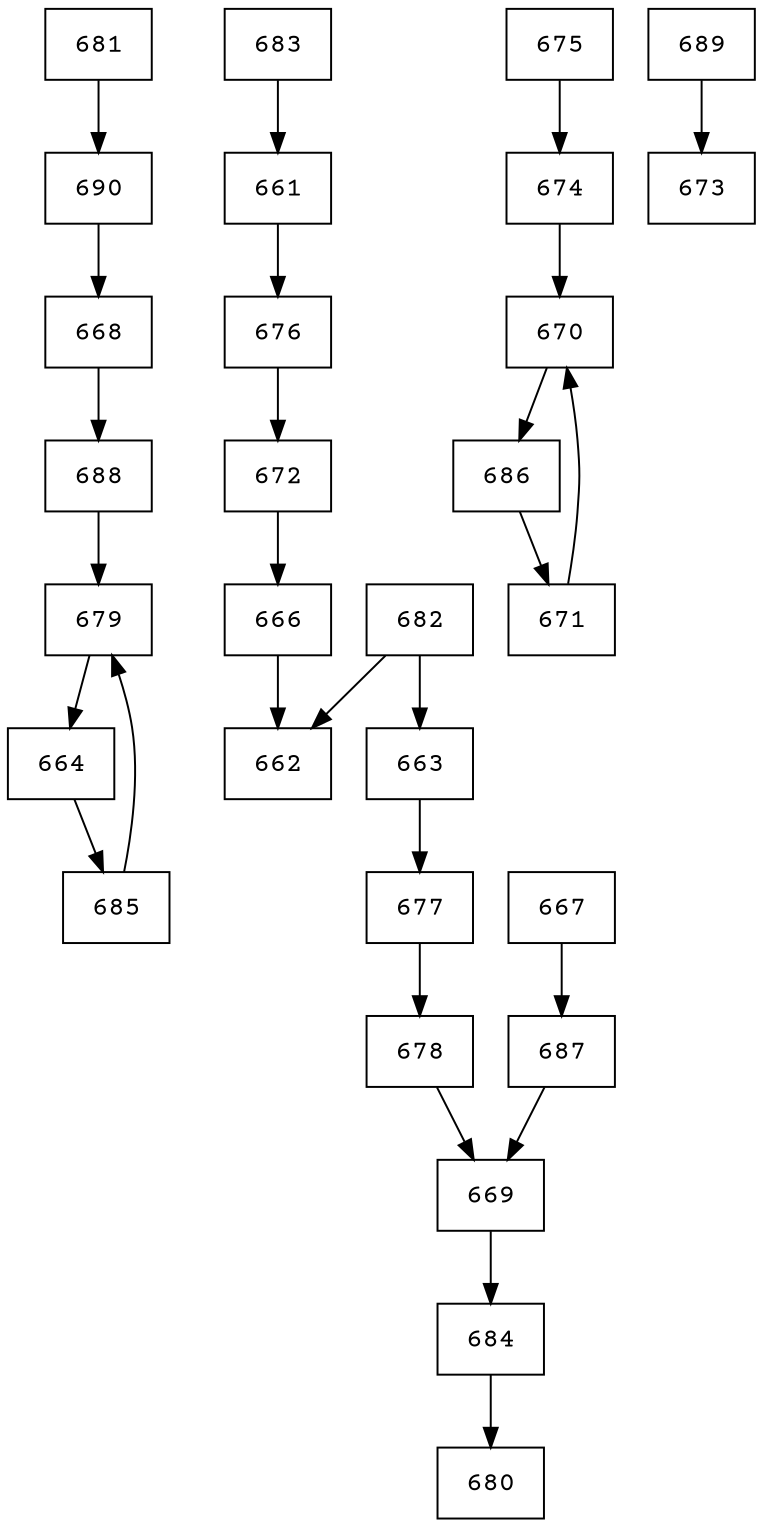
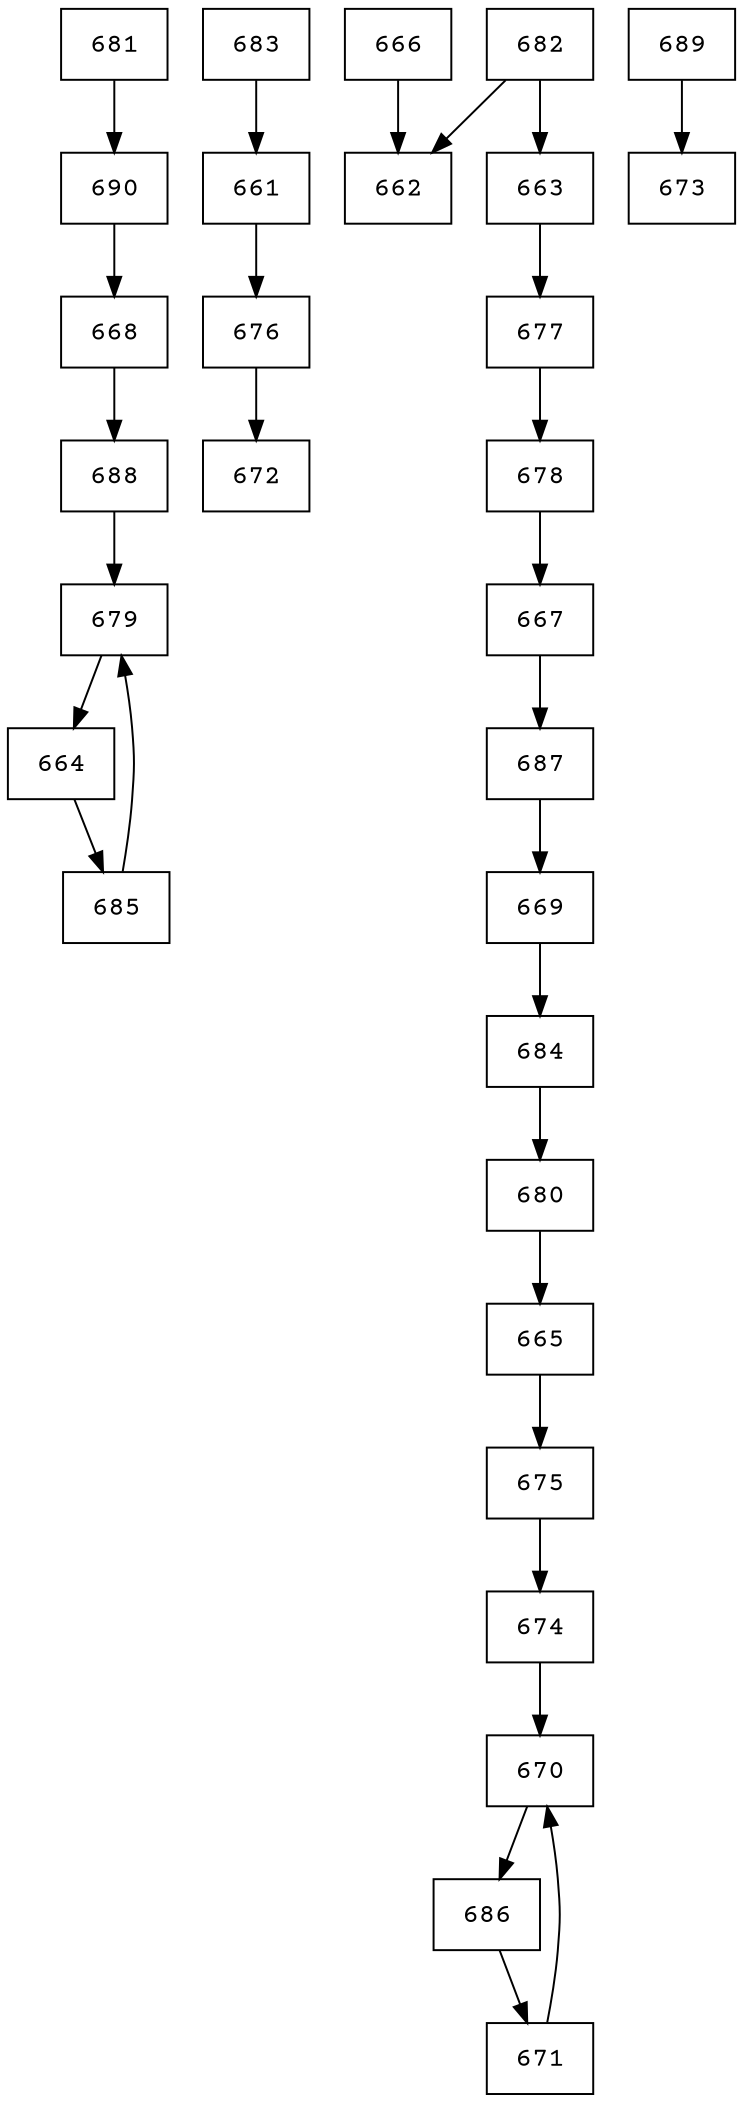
edge "672" -> "666": removed
edge "678" -> "669": now "678" -> "667"
node "665": added
